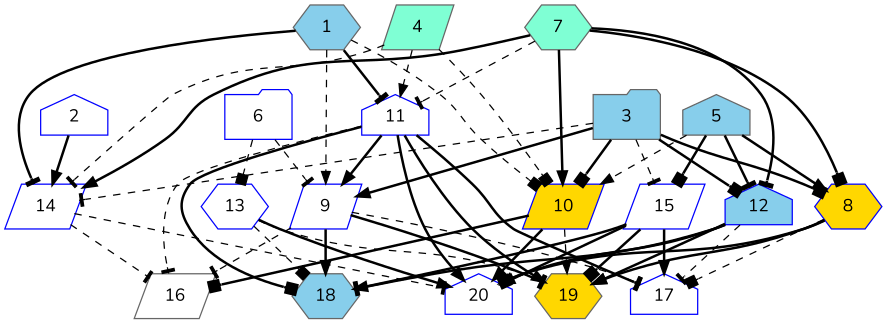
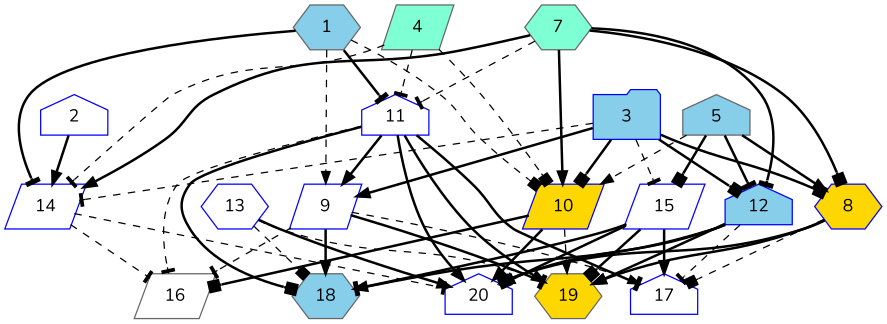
edge "4" -> "11": arrowhead normal -> tee
node "6": removed
node "3": color gray40 -> blue
edge "9" -> "17": arrowhead tee -> normal
